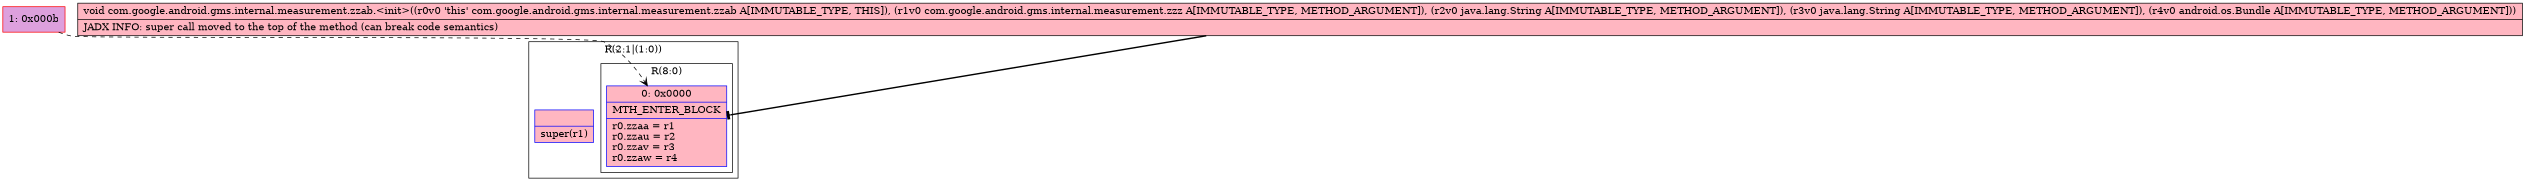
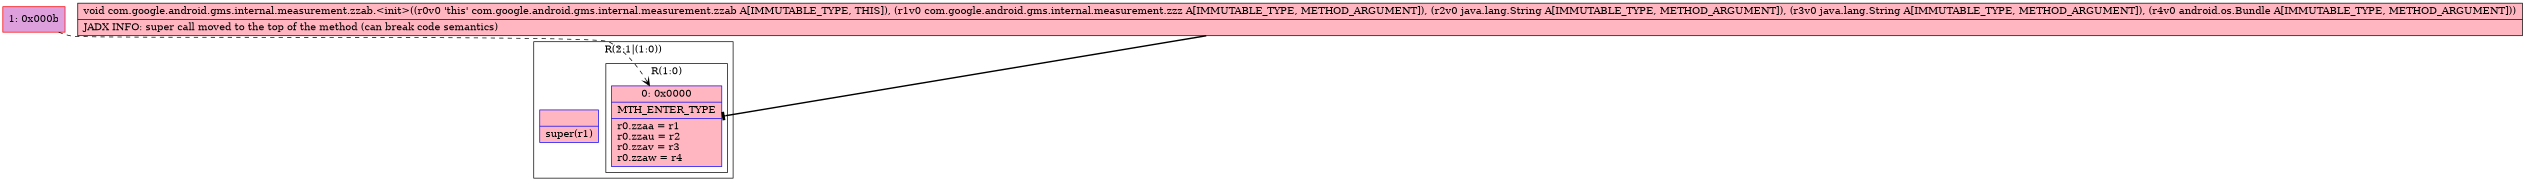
cluster "R(8:0)": label "R(8:0)" -> "R(1:0)"
node "0: 0x0000": text "MTH_ENTER_BLOCK" -> "MTH_ENTER_TYPE"
